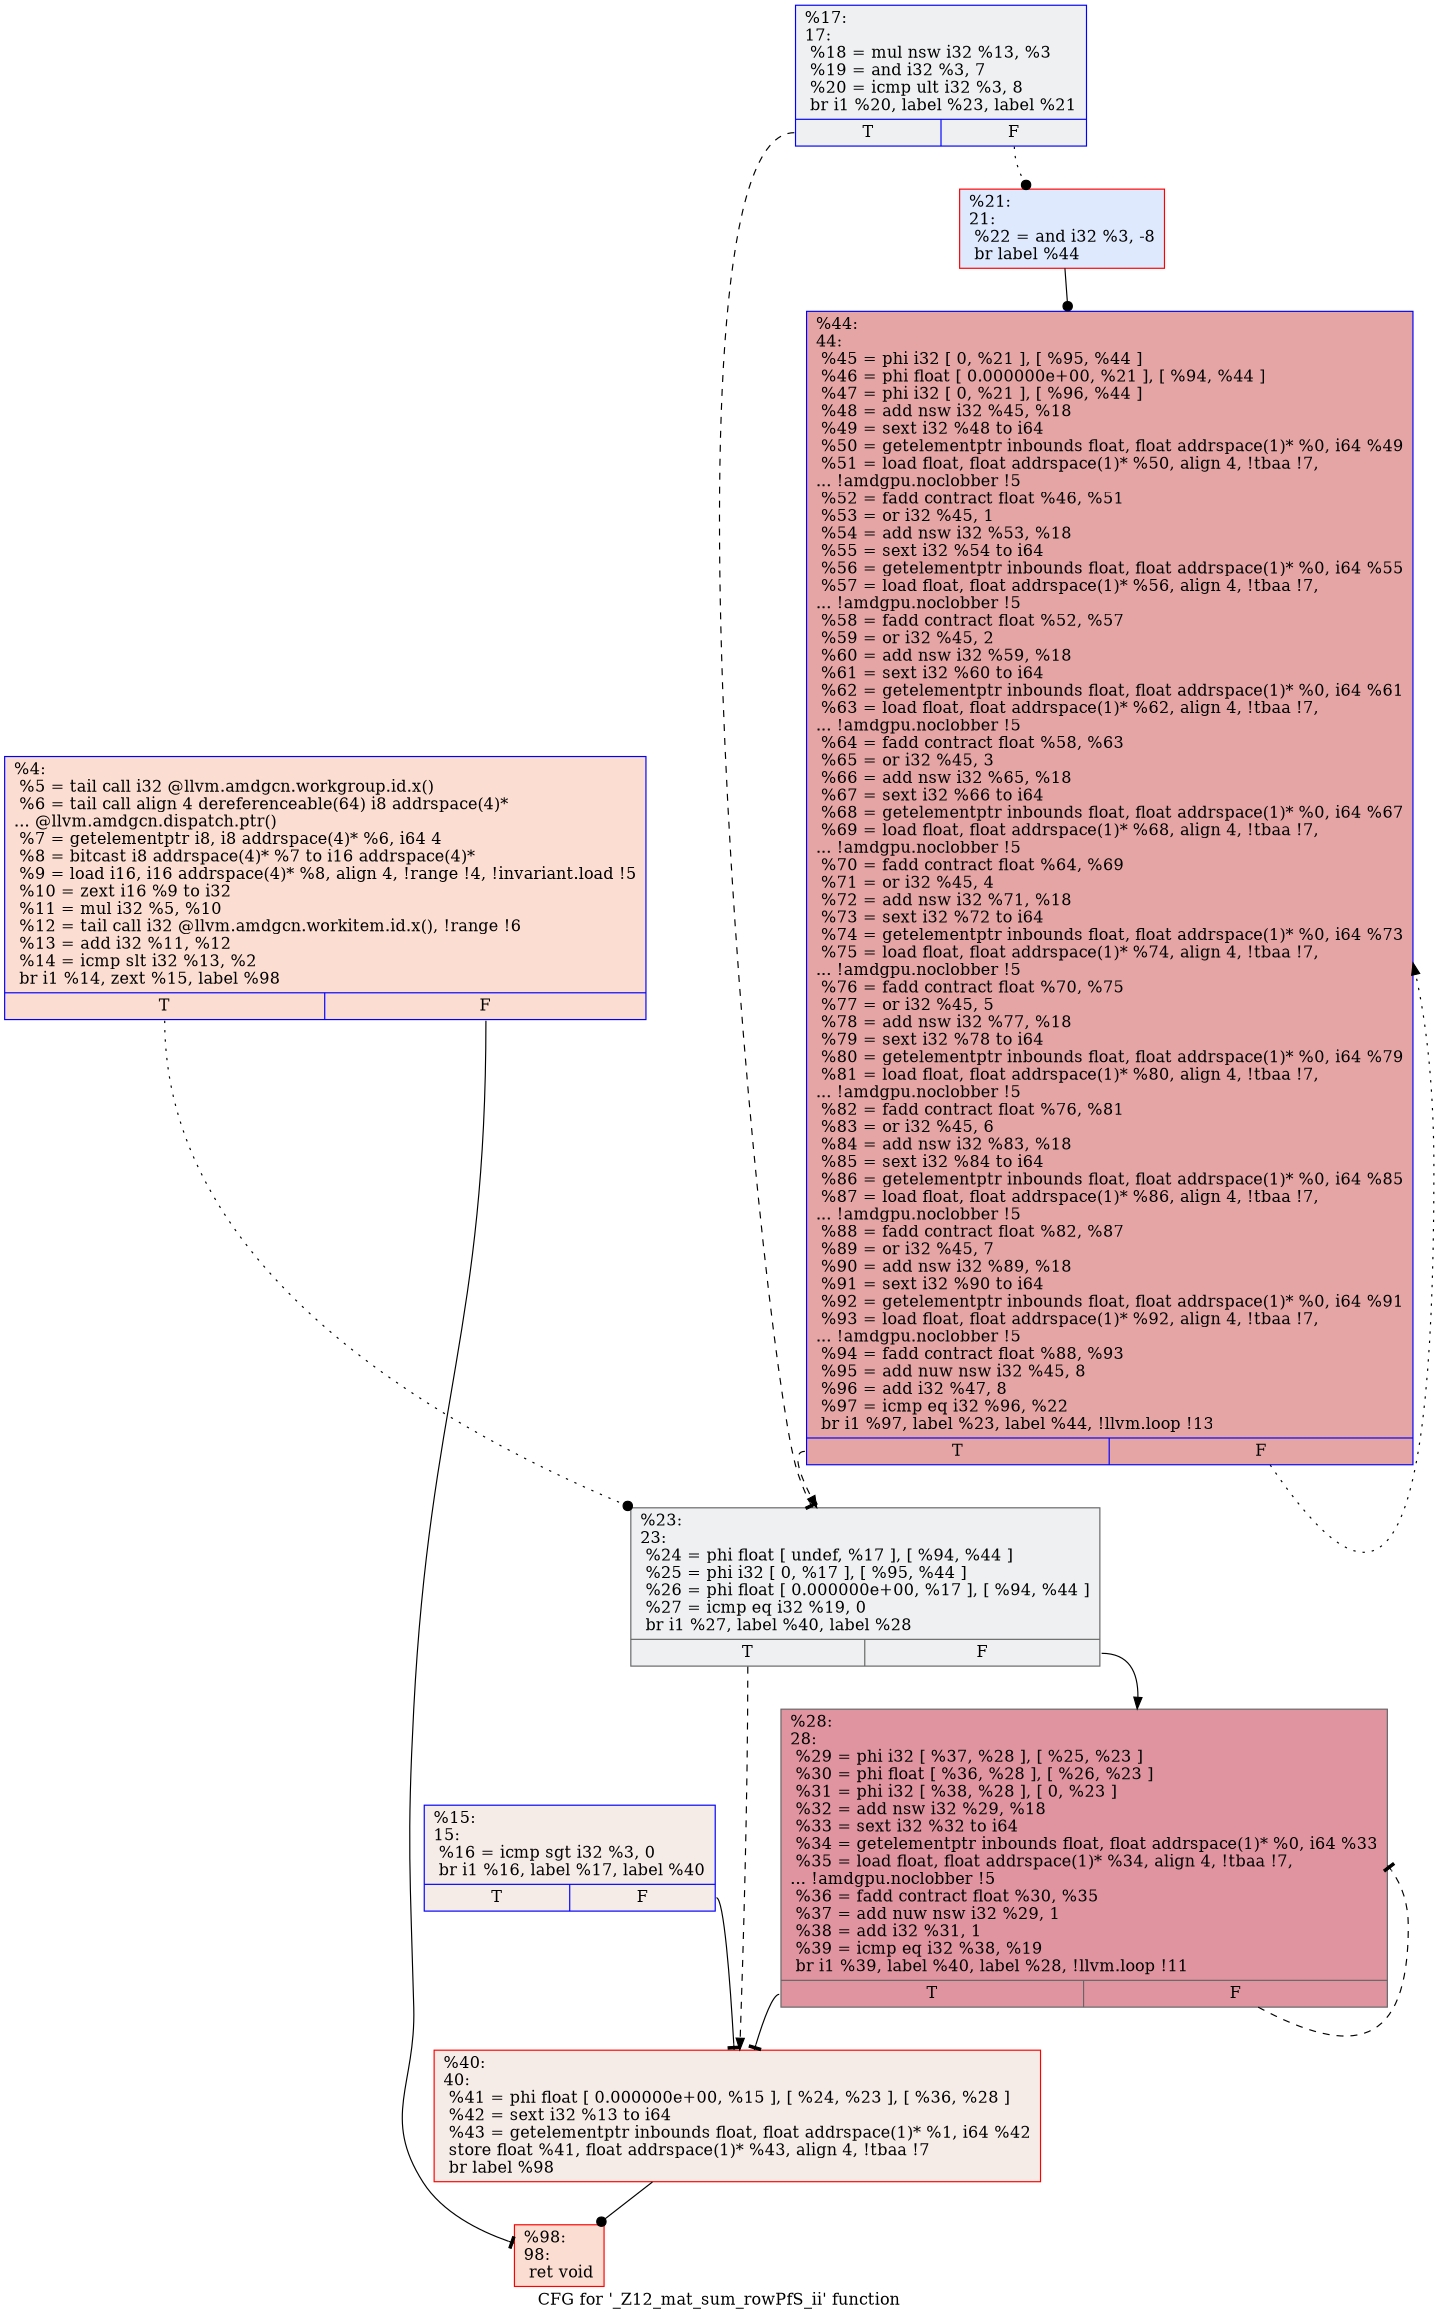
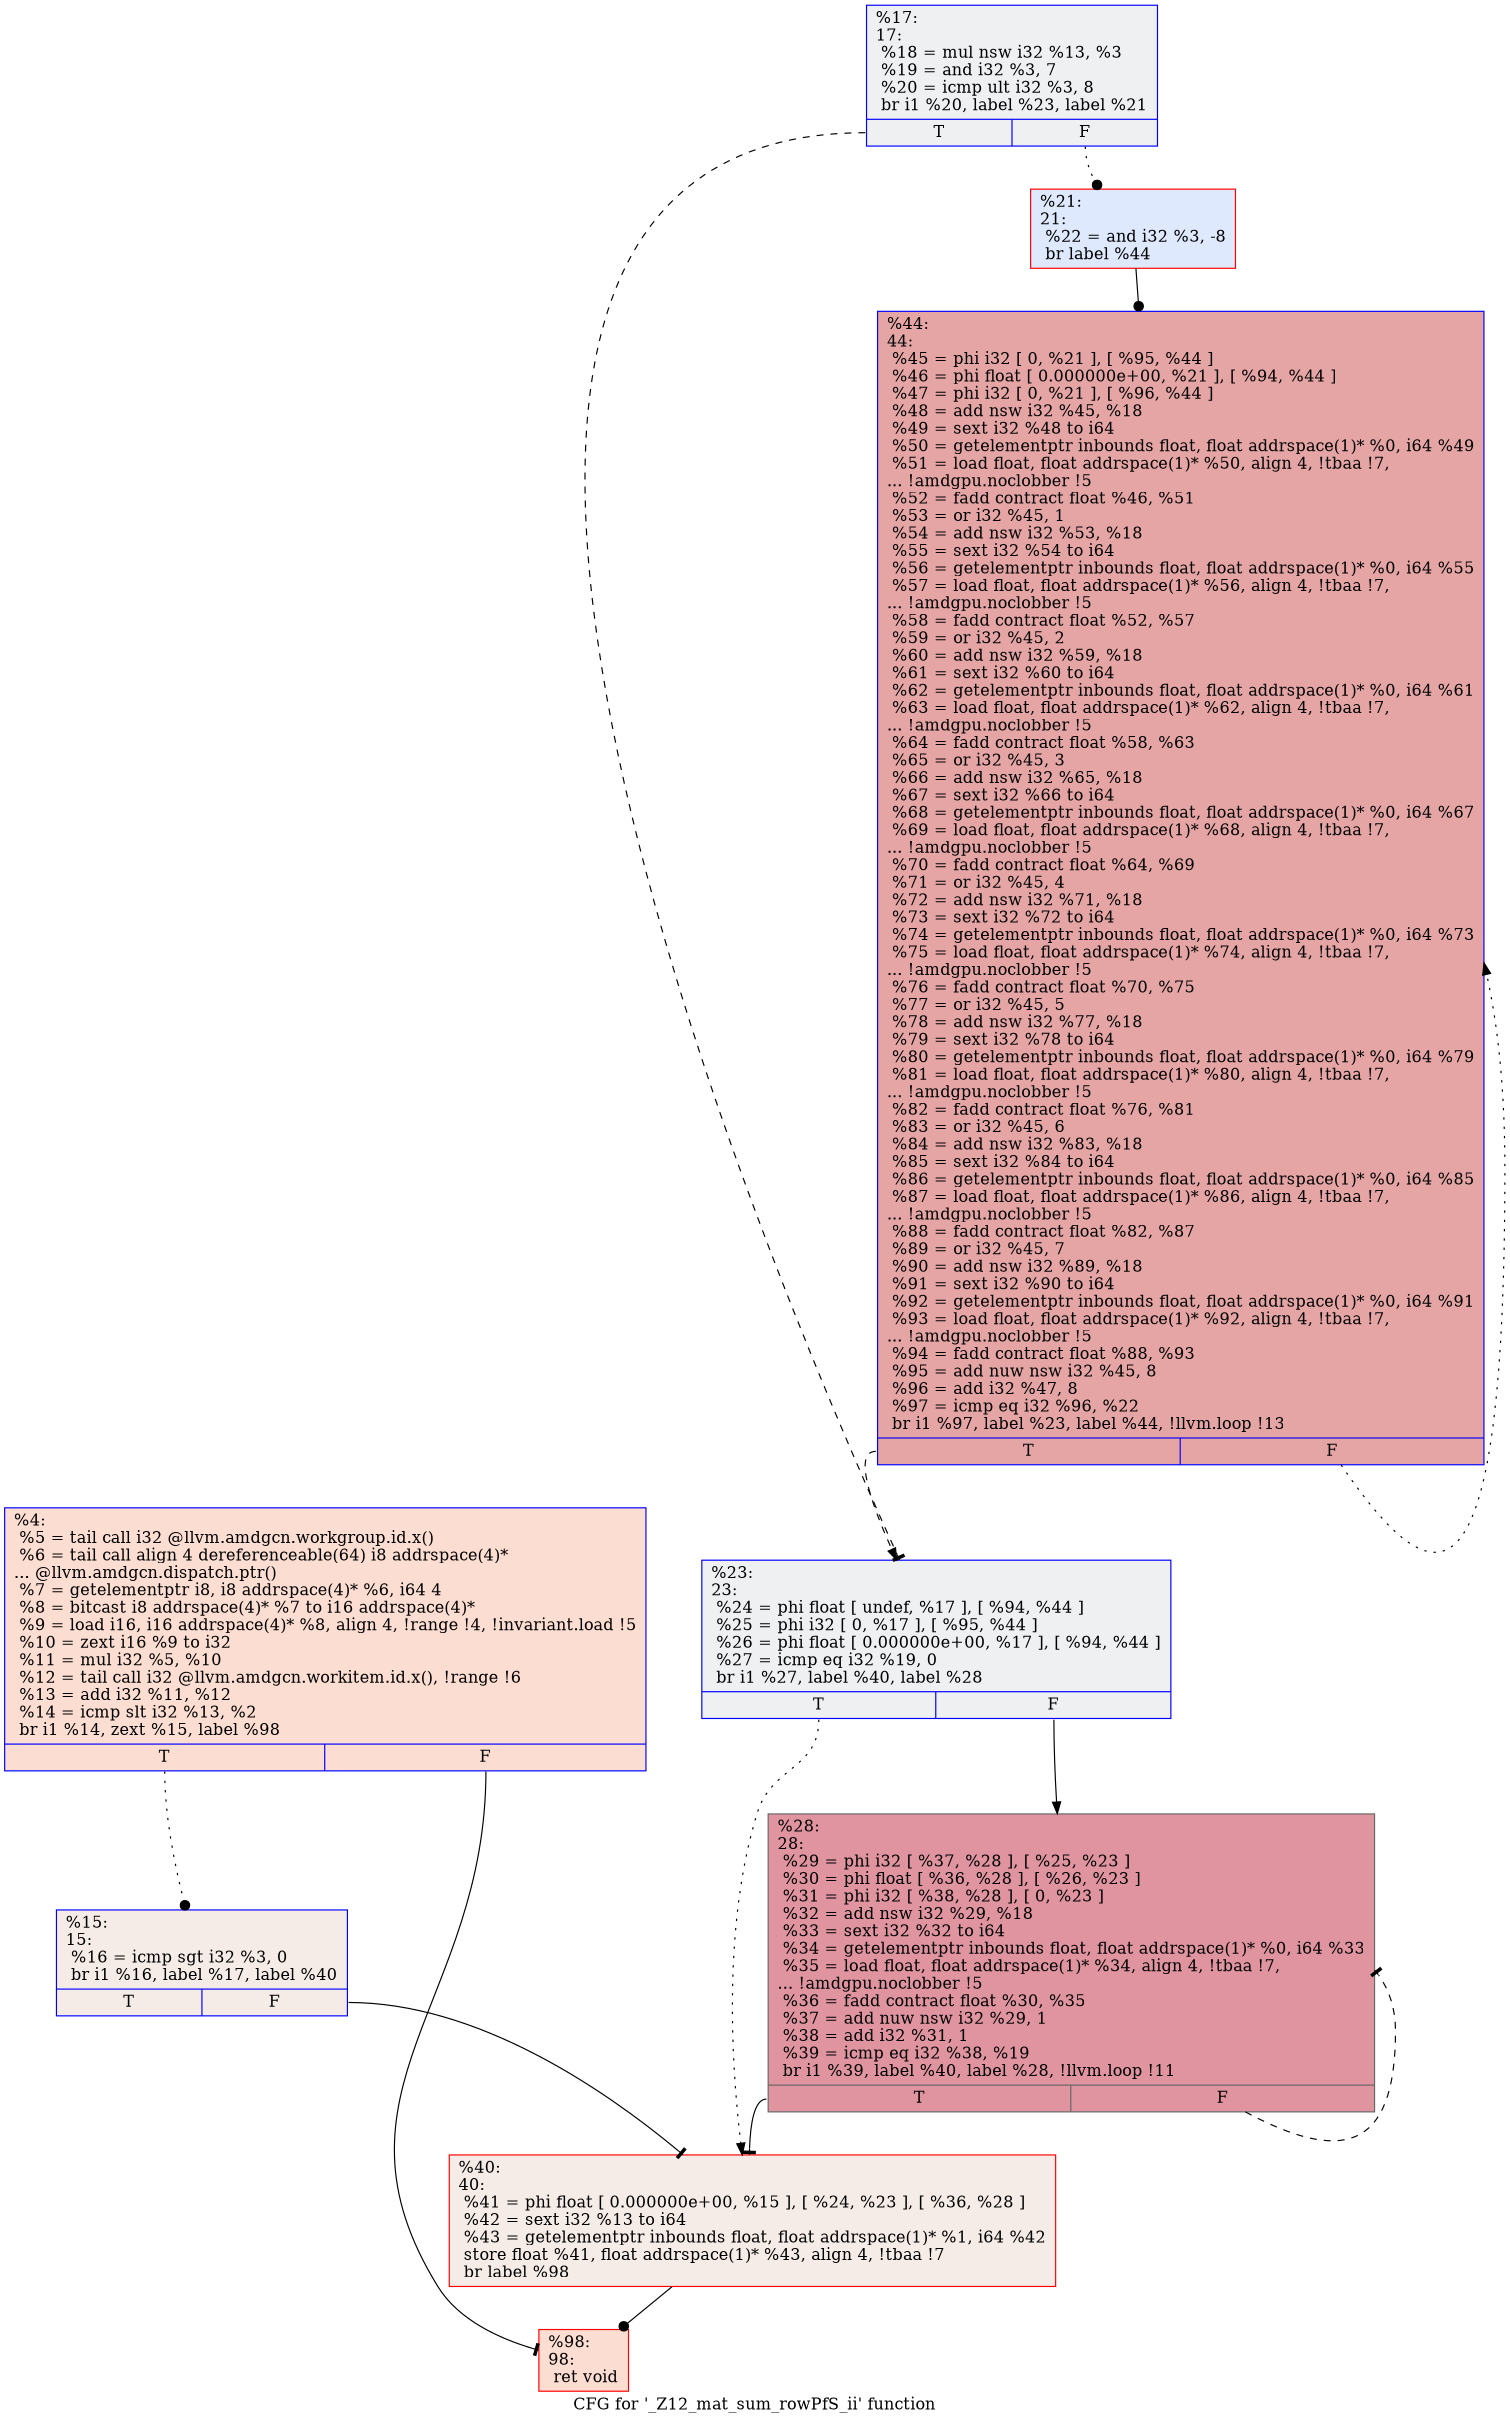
edge "%4:" -> "%23:": now "%4:" -> "%15:"
node "%23:": color gray40 -> blue
edge "%23:" -> "%40:": style dashed -> dotted
